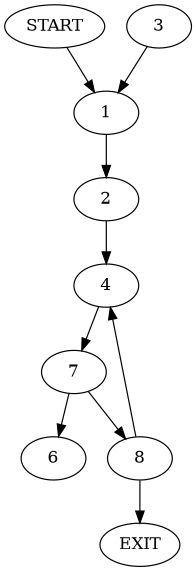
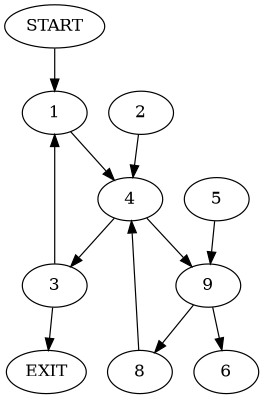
edge "1" -> "2": now "1" -> "4"
node "5": added
edge "4" -> "3": added
node "7": label "7" -> "9"
edge "8" -> "EXIT": now "3" -> "EXIT"
